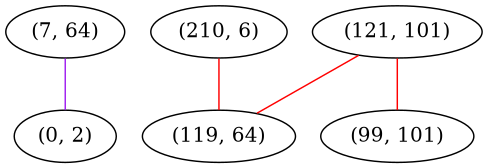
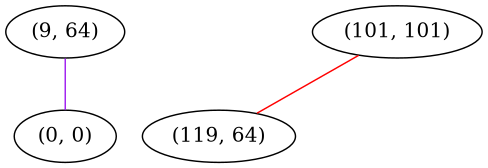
node "(7, 64)": label "(7, 64)" -> "(9, 64)"
node "(210, 6)": removed
node "(121, 101)": label "(121, 101)" -> "(101, 101)"
node "(0, 2)": label "(0, 2)" -> "(0, 0)"
node "(99, 101)": removed
